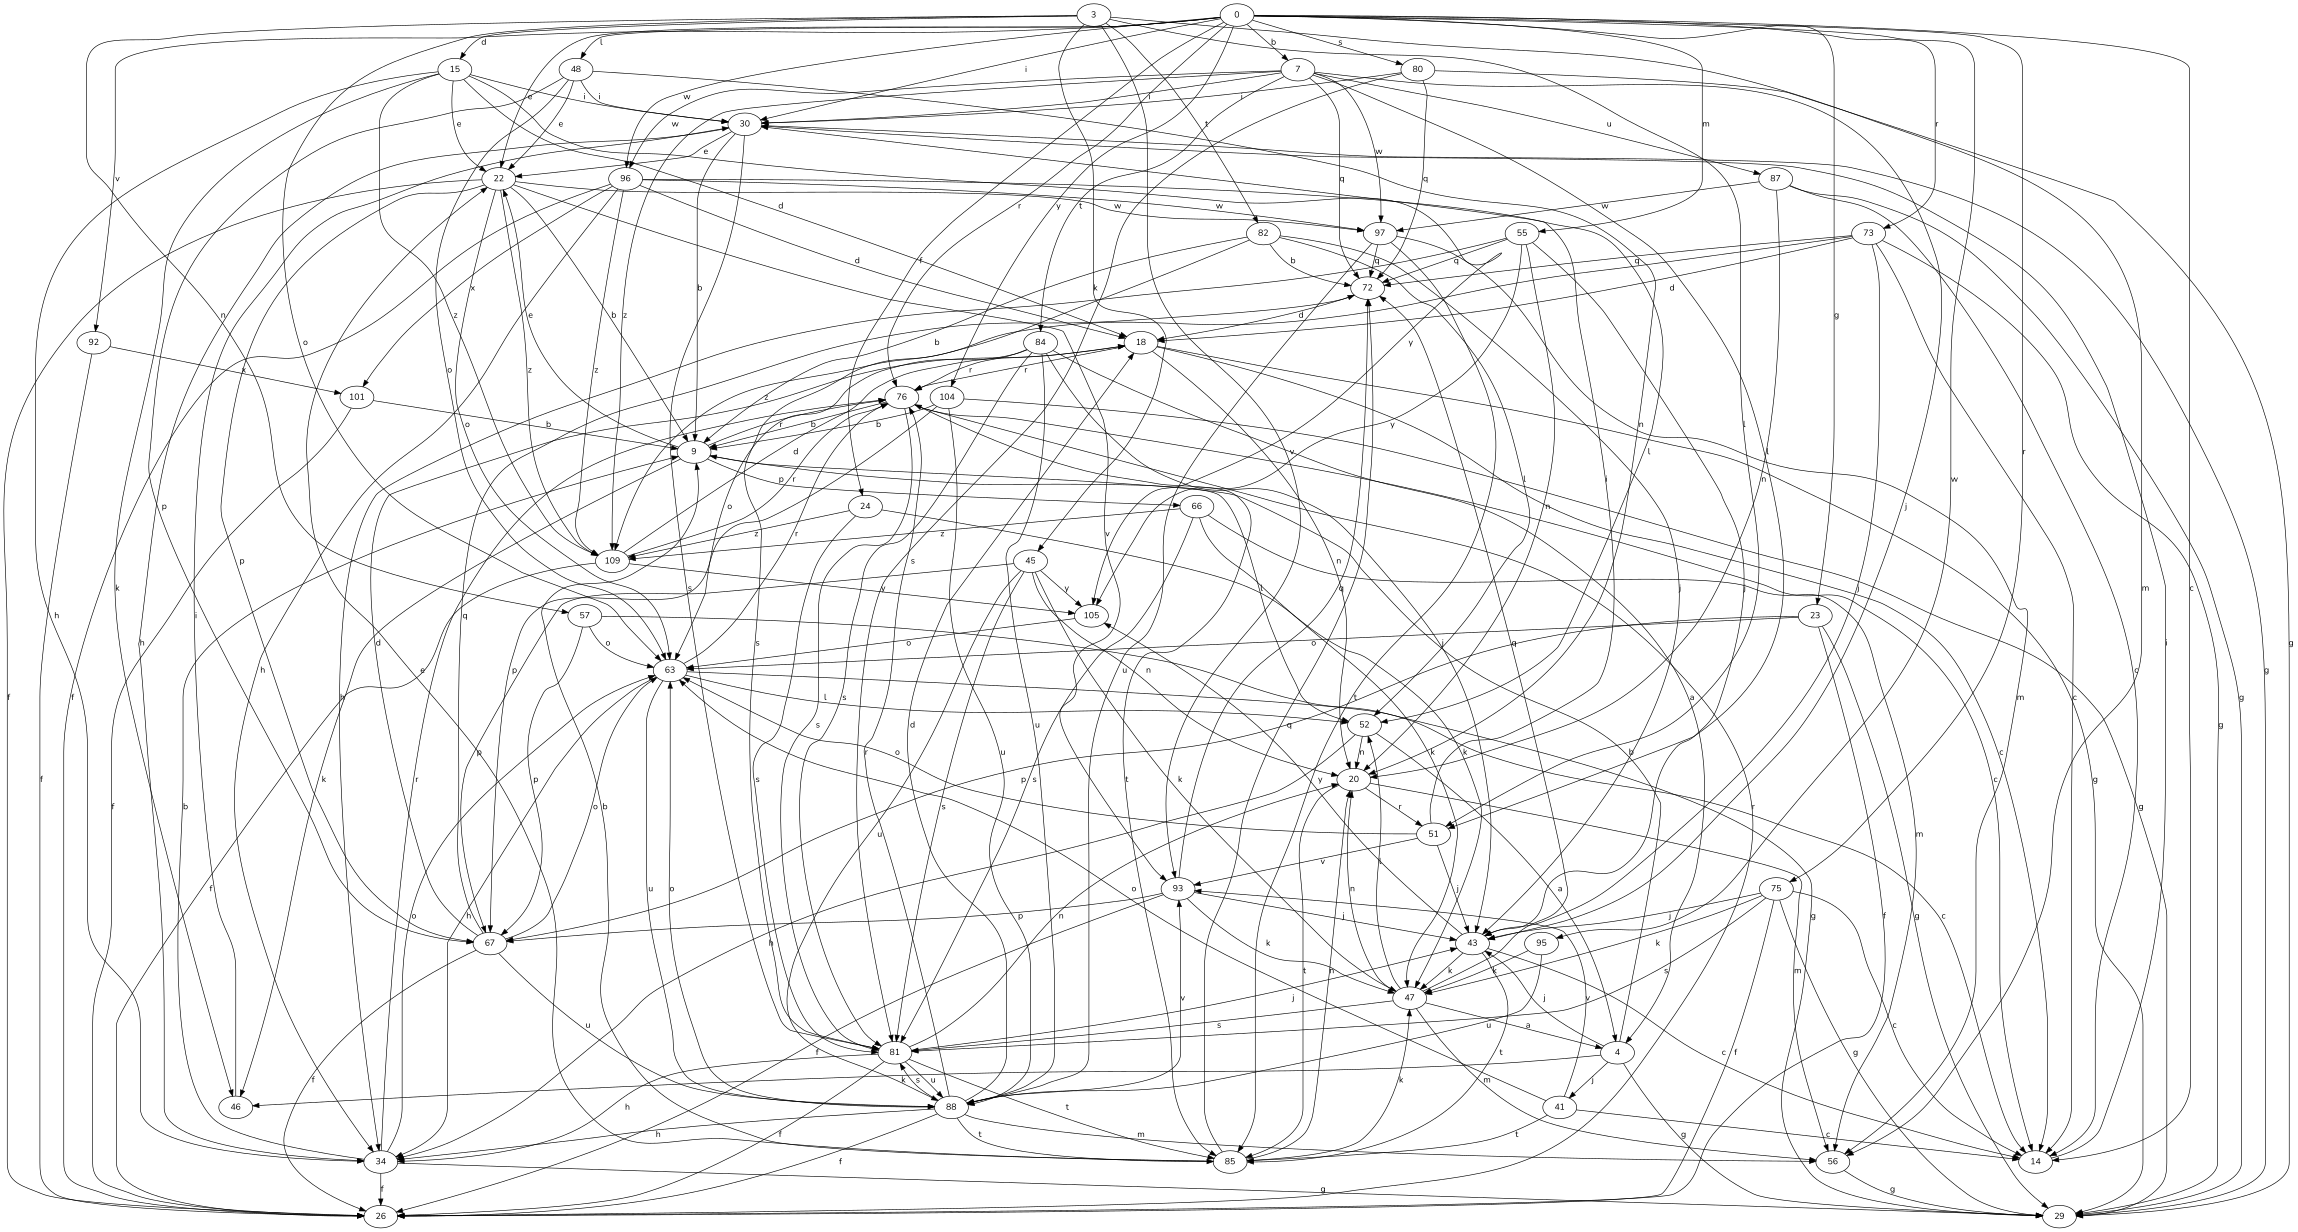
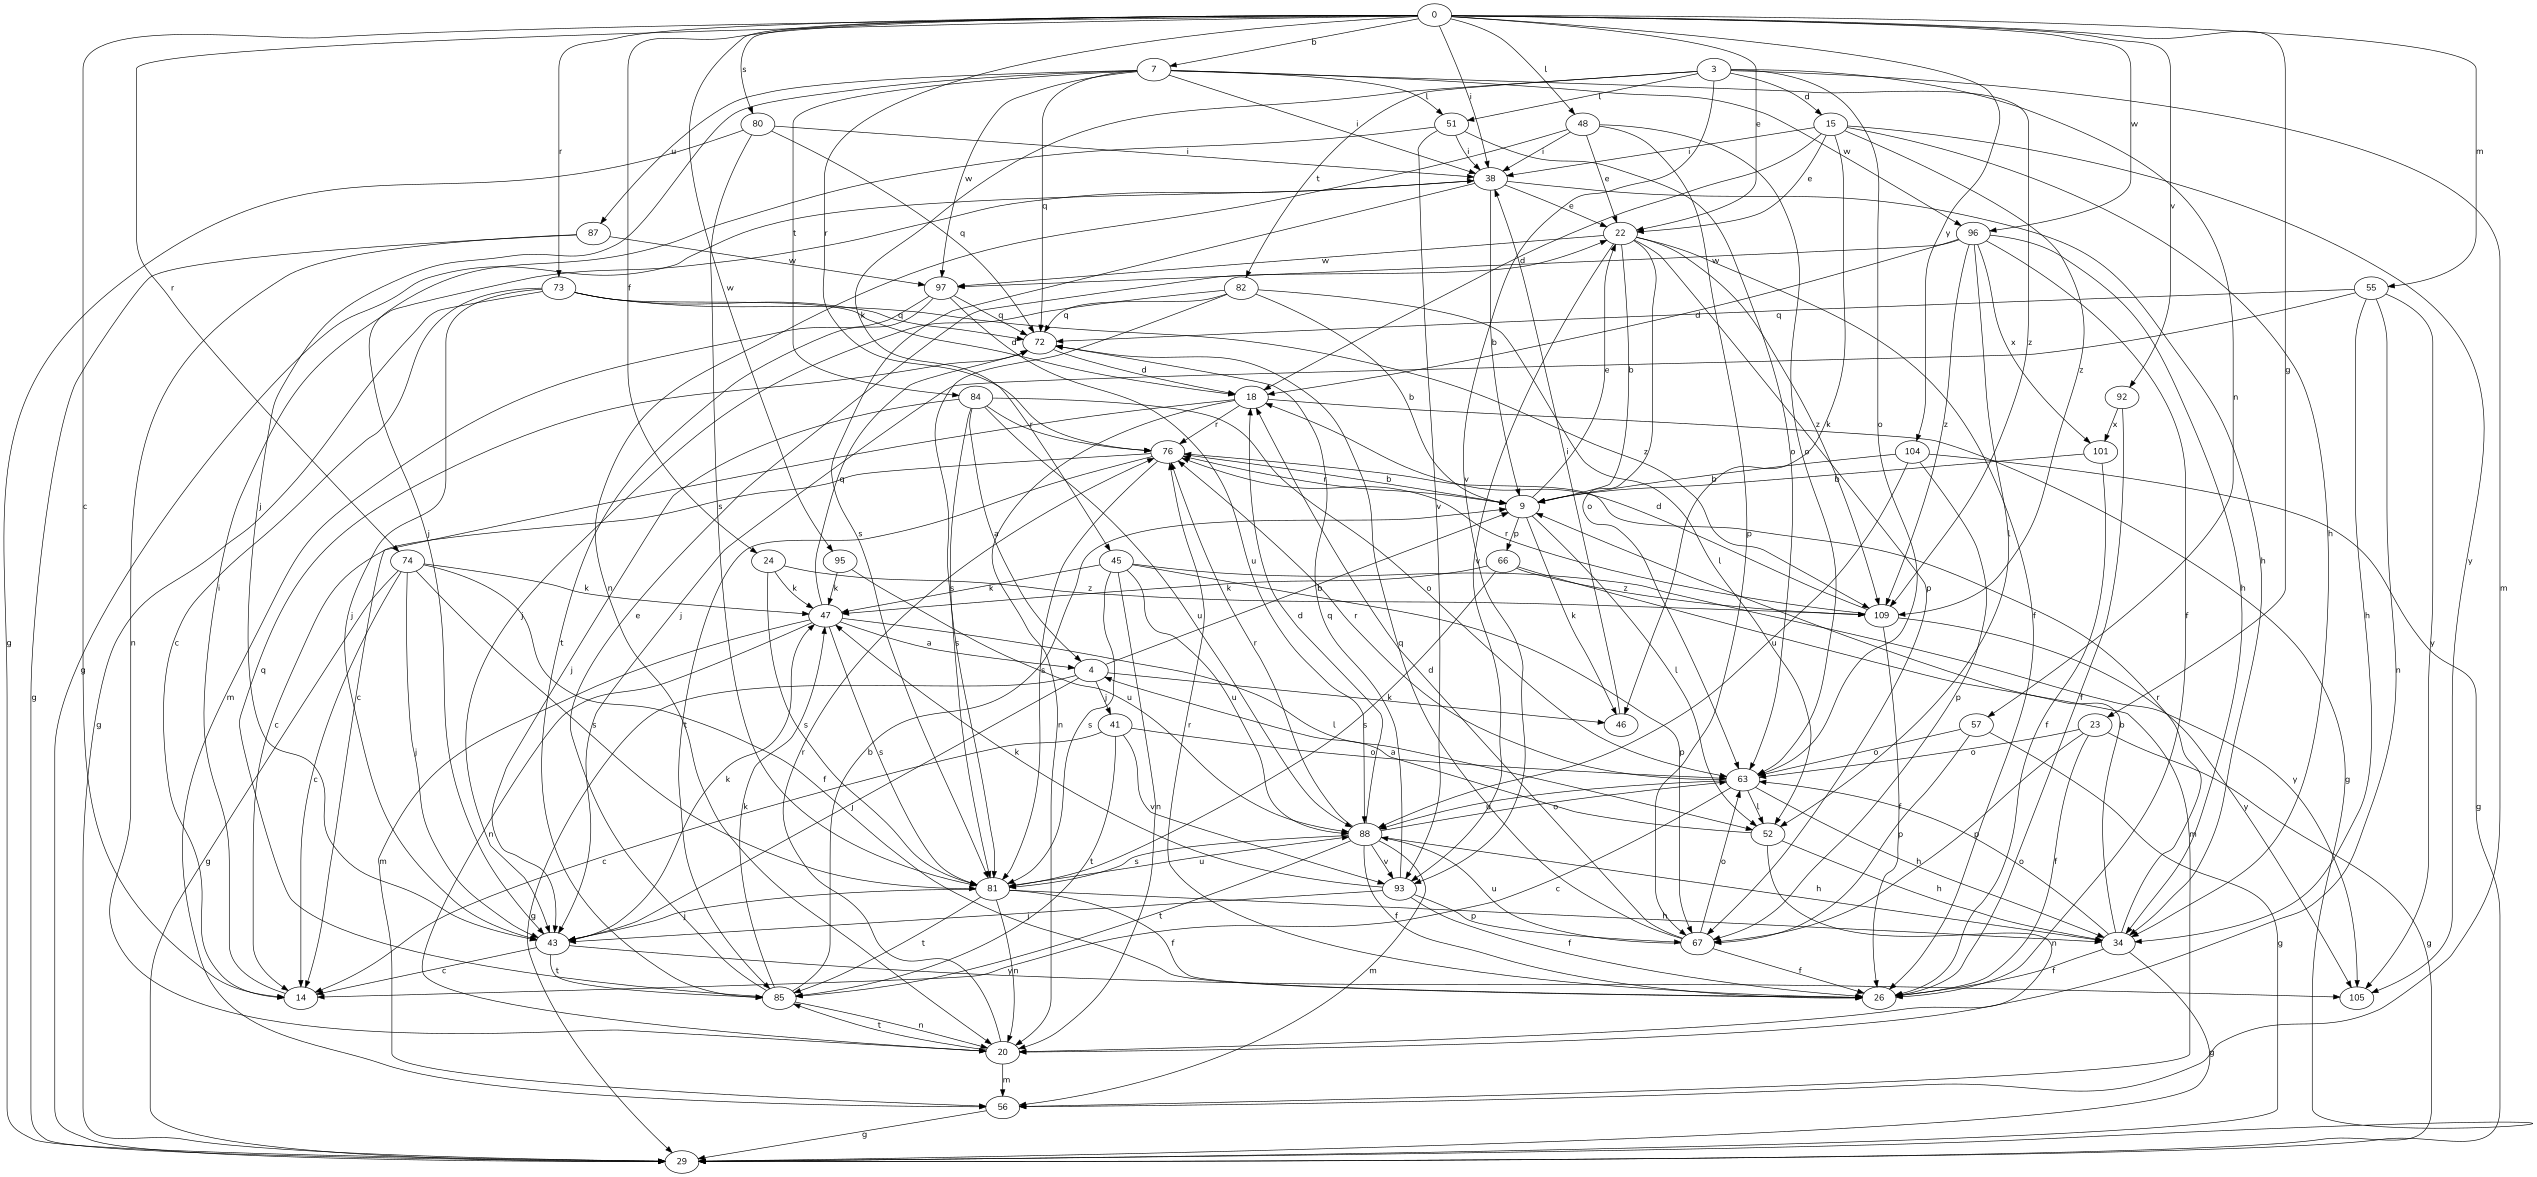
node "30": label "30" -> "38"
edge "82" -> "72": label "b" -> "q"
edge "87" -> "14": removed, label "c"
edge "105" -> "63": removed, label "o"
edge "20" -> "51": now "20" -> "76"
node "75": label "75" -> "74"
